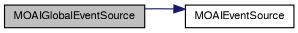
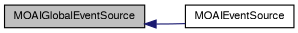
edge "MOAIGlobalEventSource" -> "MOAIEventSource": reversed
